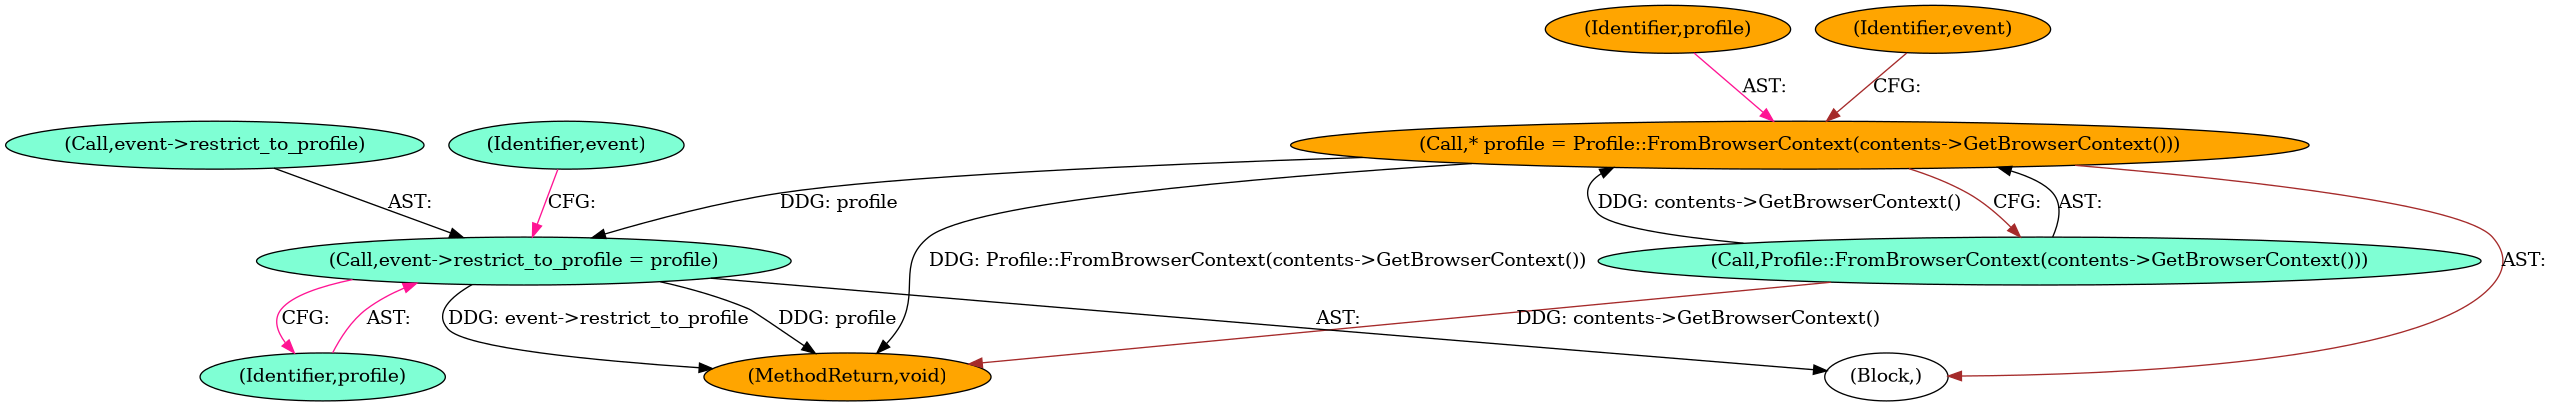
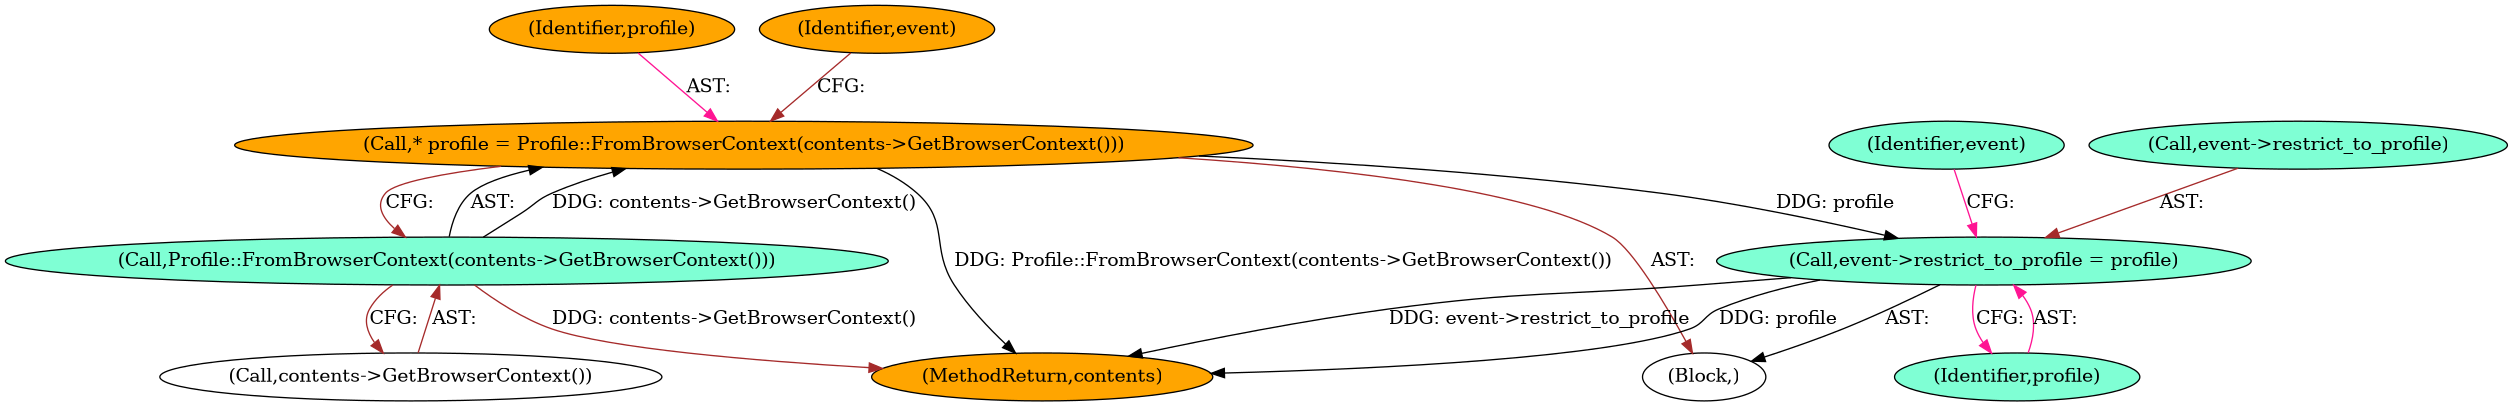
edge "(Call,event->restrict_to_profile)" -> "(Call,event->restrict_to_profile = profile)": color black -> brown
node "(Call,contents->GetBrowserContext())": added
node "(MethodReturn,void)": label "(MethodReturn,void)" -> "(MethodReturn,contents)"
